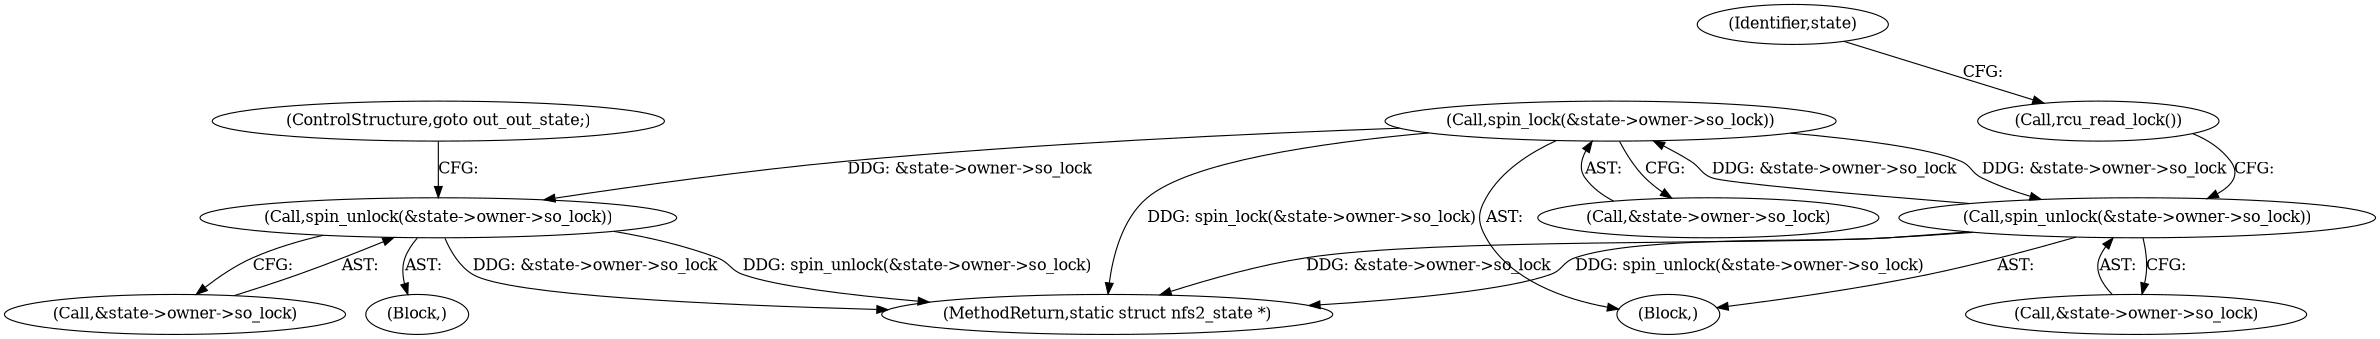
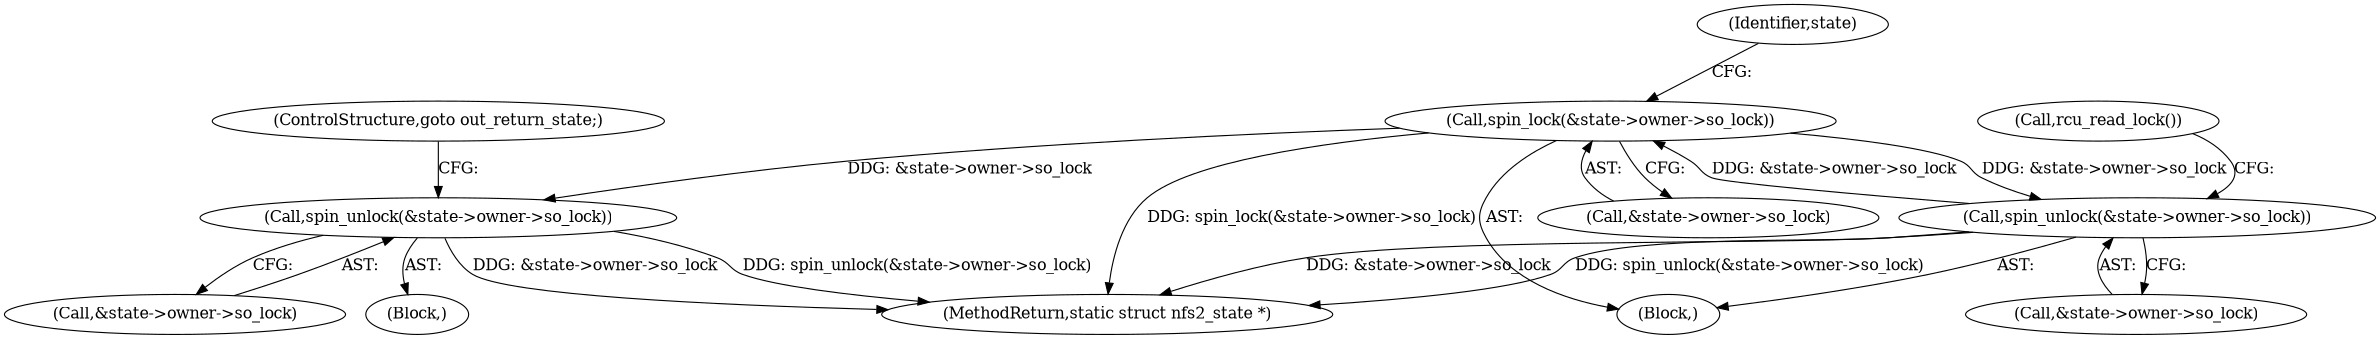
edge "(Identifier,state)" -> "(Call,rcu_read_lock())": now "(Identifier,state)" -> "(Call,spin_lock(&state->owner->so_lock))"
node "(ControlStructure,goto out_out_state;)": label "(ControlStructure,goto out_out_state;)" -> "(ControlStructure,goto out_return_state;)"
